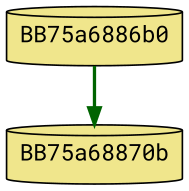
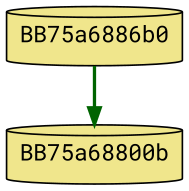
node "BB75a68870b": label "BB75a68870b" -> "BB75a68800b"
